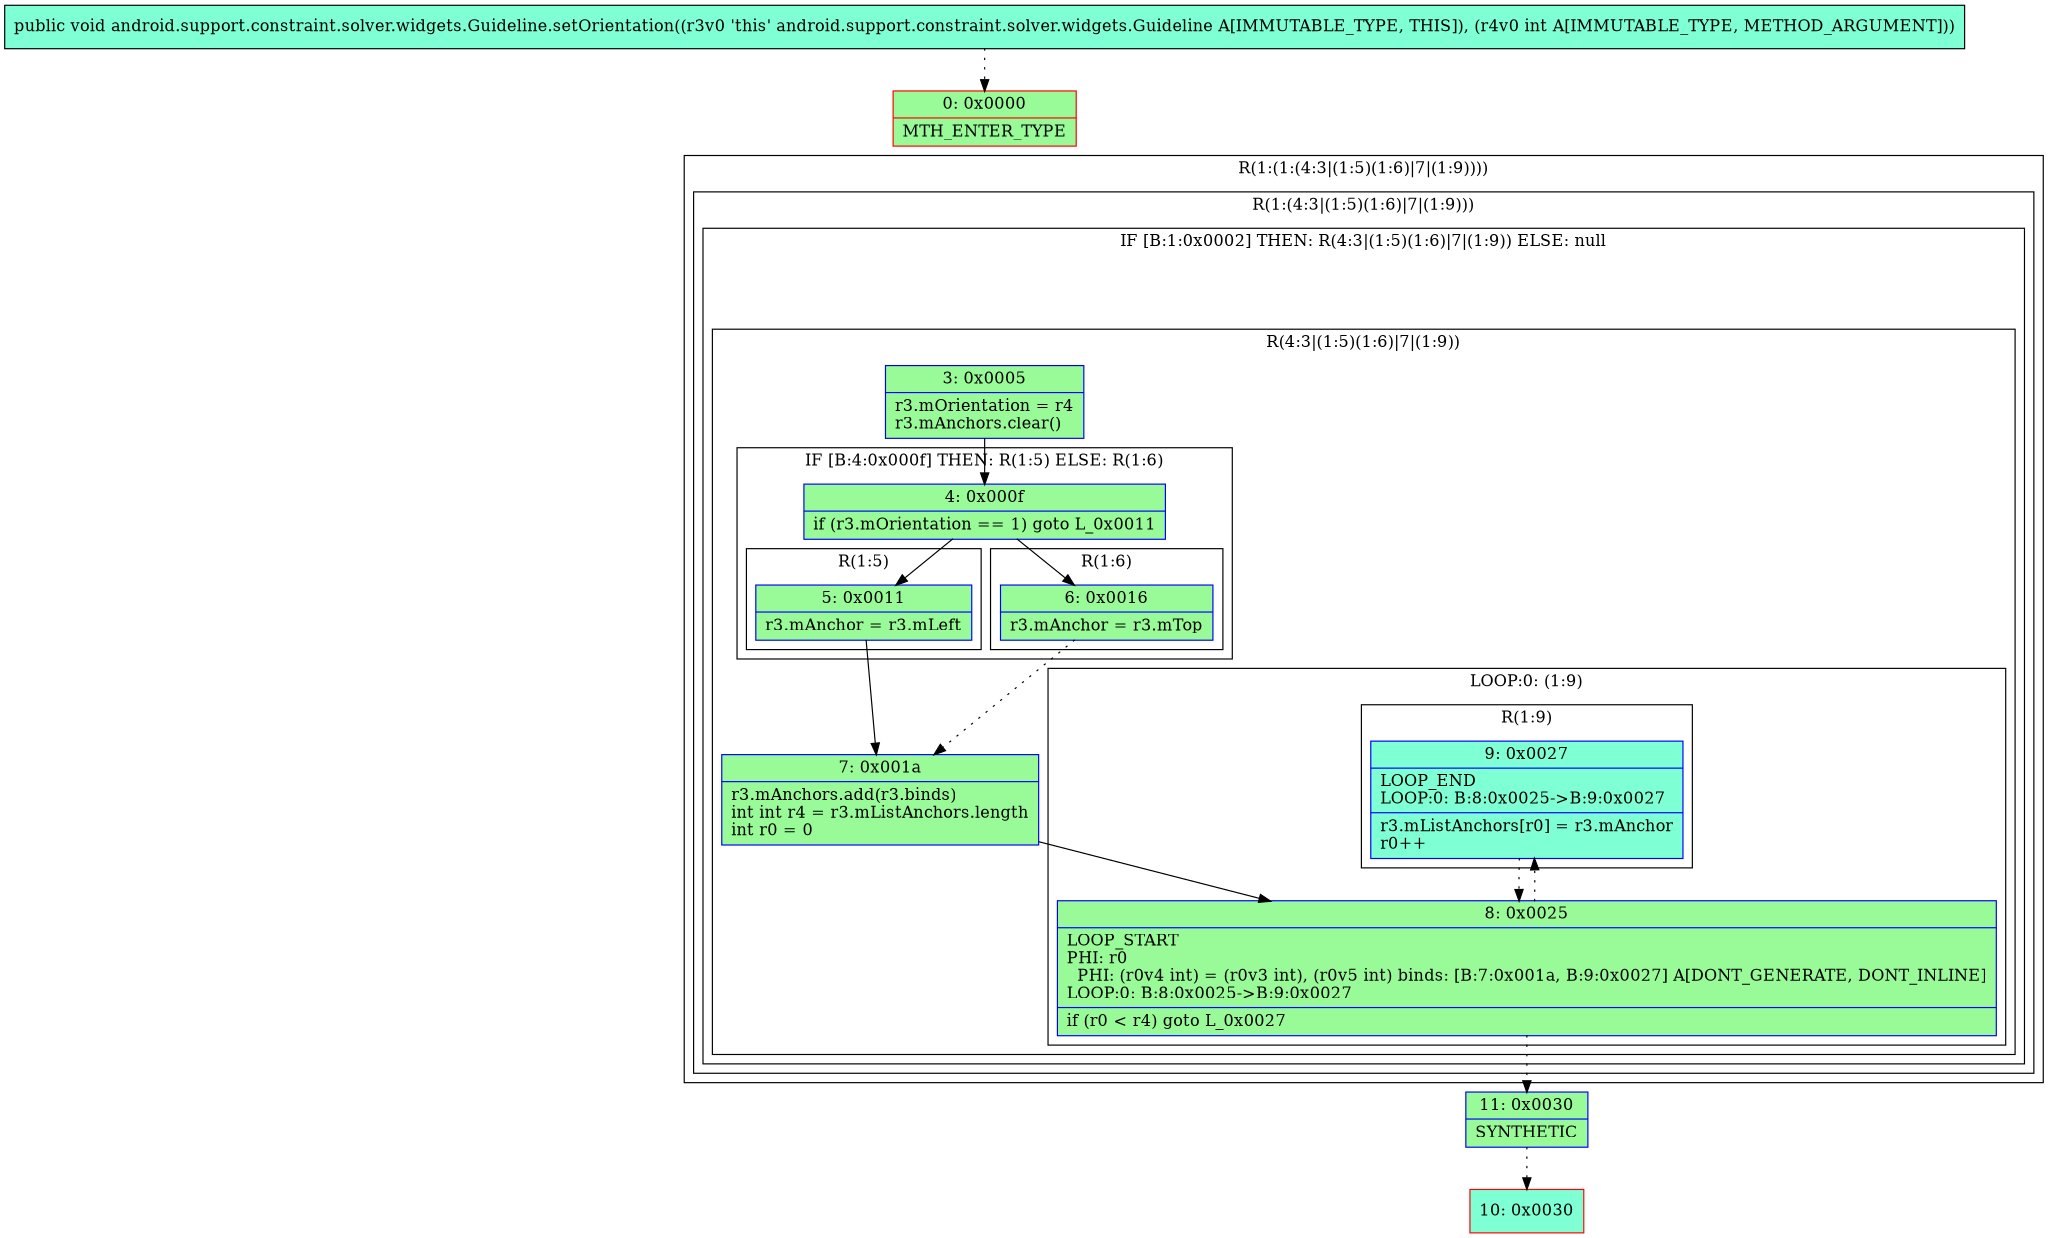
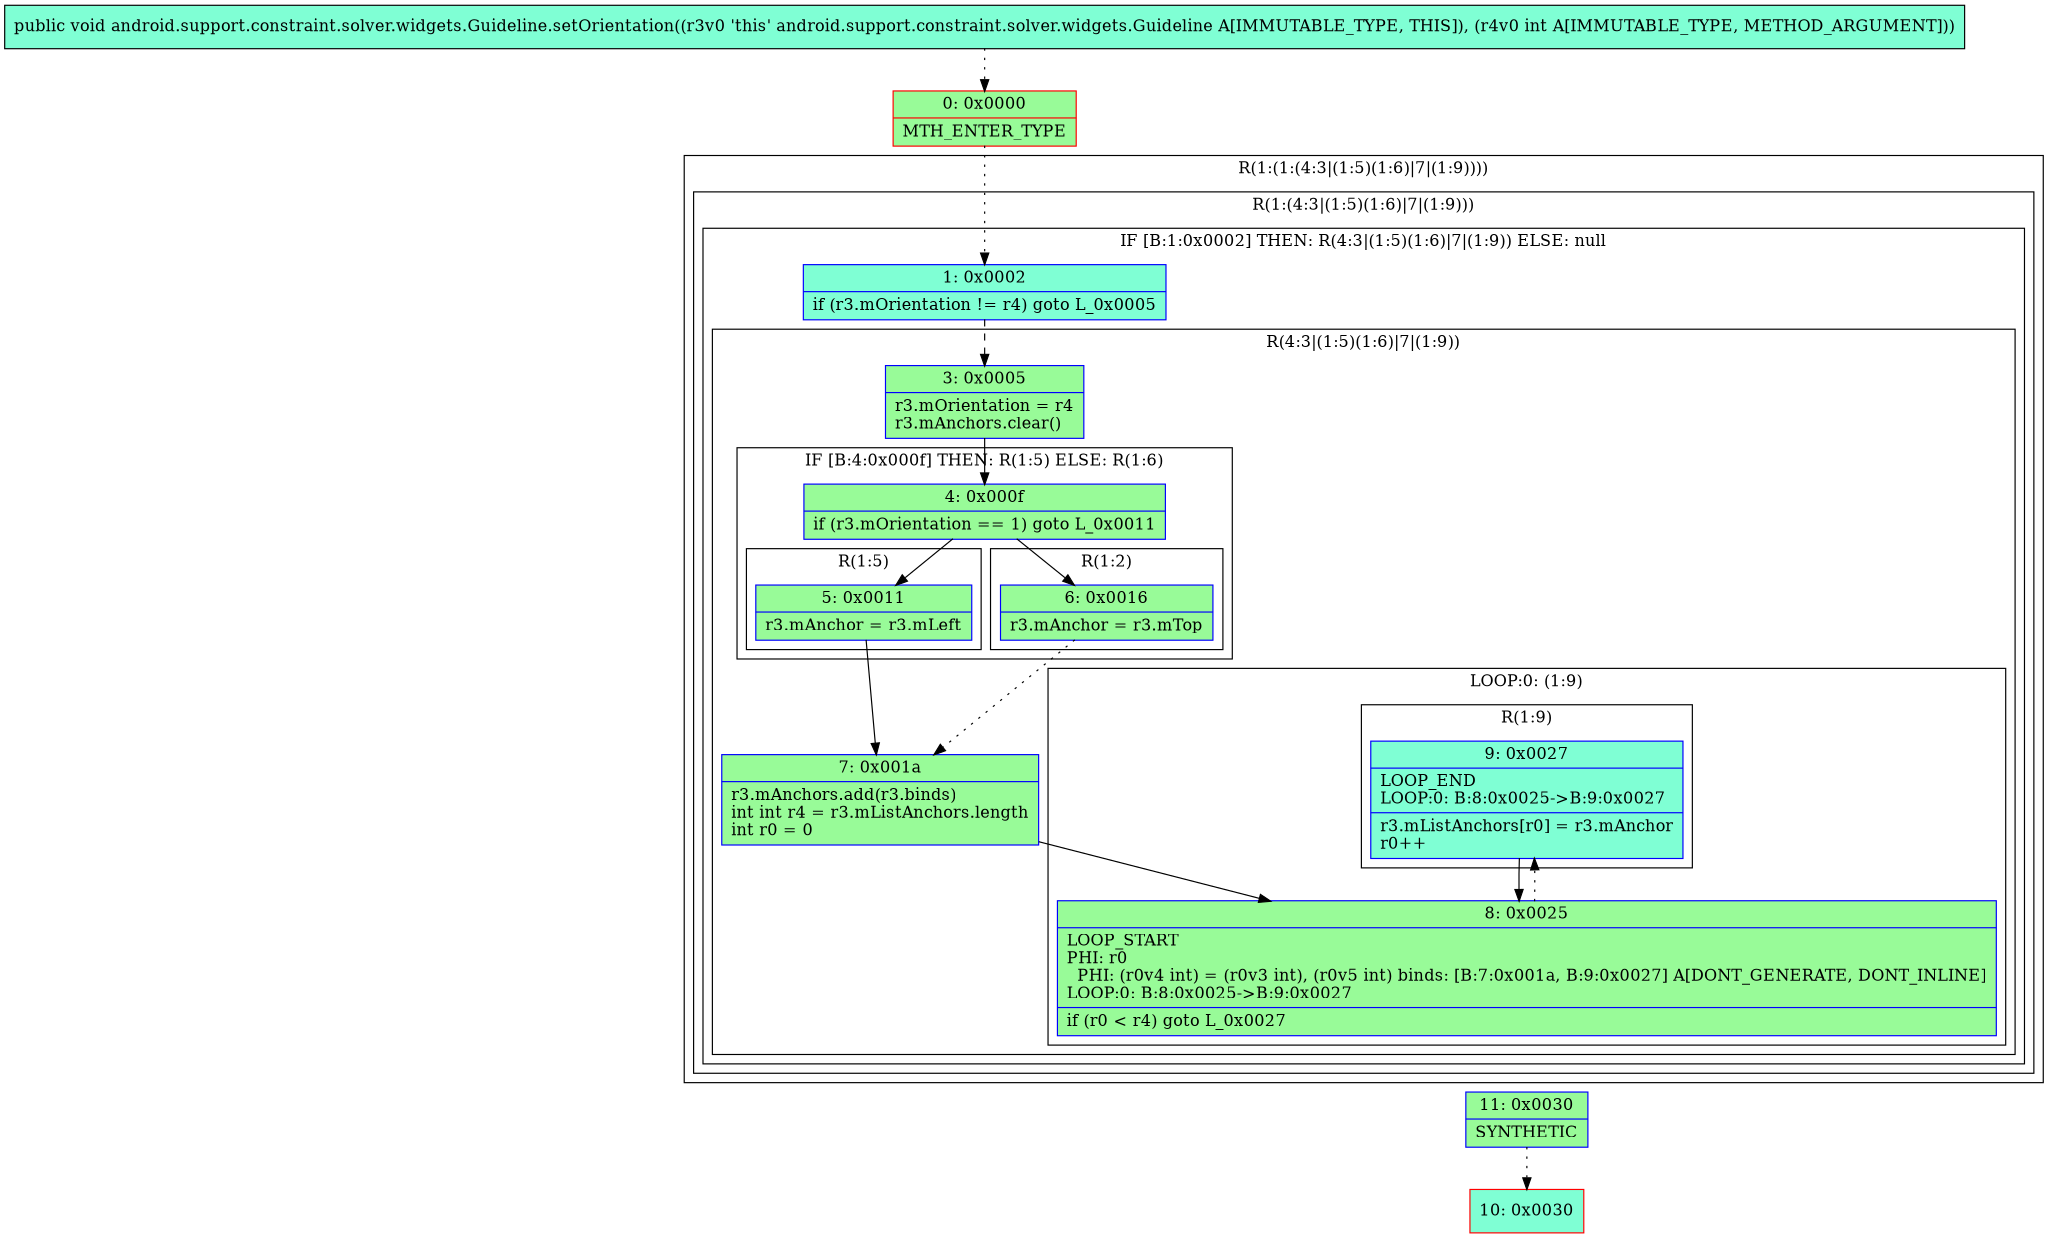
node "1: 0x0002": added
cluster "R(1:6)": label "R(1:6)" -> "R(1:2)"
edge "9: 0x0027" -> "8: 0x0025": style dotted -> solid
edge "8: 0x0025" -> "11: 0x0030": removed
